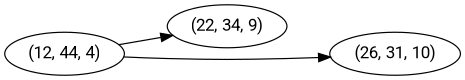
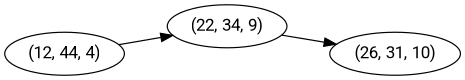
edge "(12, 44, 4)" -> "(26, 31, 10)": now "(22, 34, 9)" -> "(26, 31, 10)"
